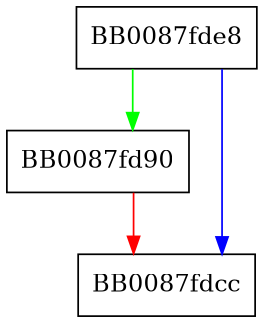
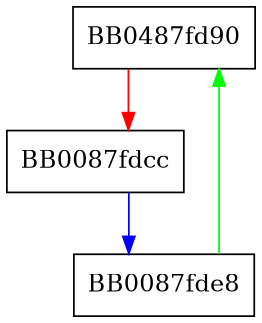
edge "BB0087fde8" -> "BB0087fdcc": reversed
node "BB0087fd90": label "BB0087fd90" -> "BB0487fd90"
